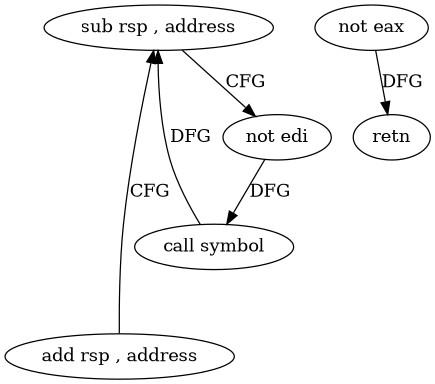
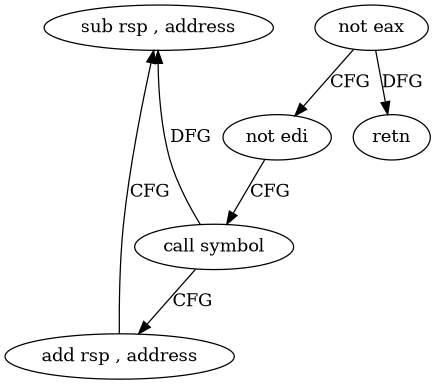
edge "sub rsp , address" -> "not edi": now "not eax" -> "not edi"
edge "not edi" -> "call symbol": label "DFG" -> "CFG"
edge "call symbol" -> "add rsp , address": added, label "CFG"
